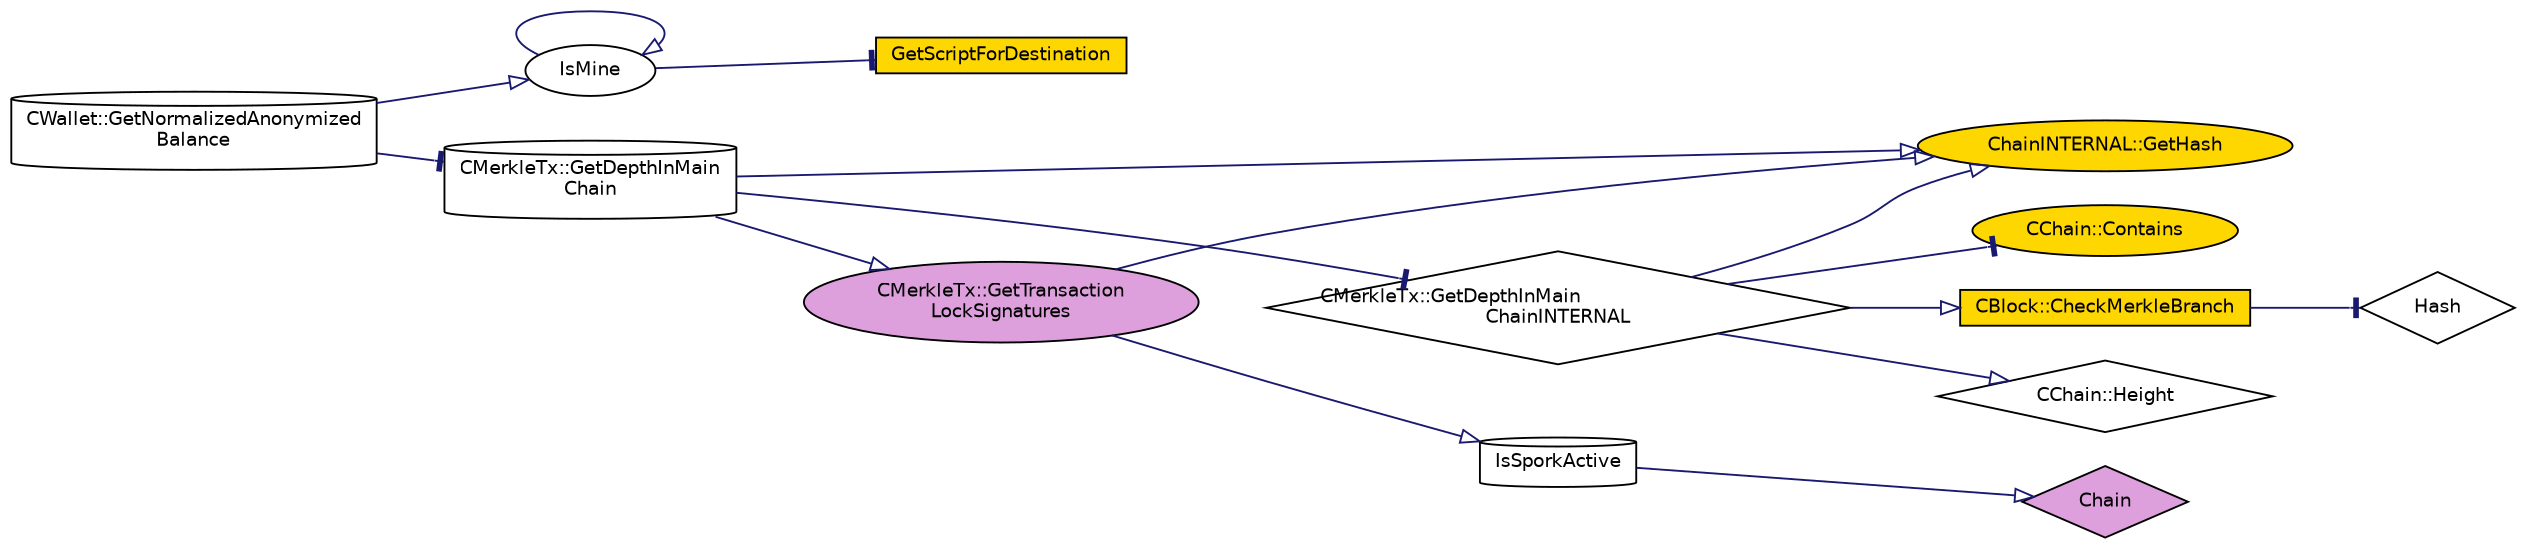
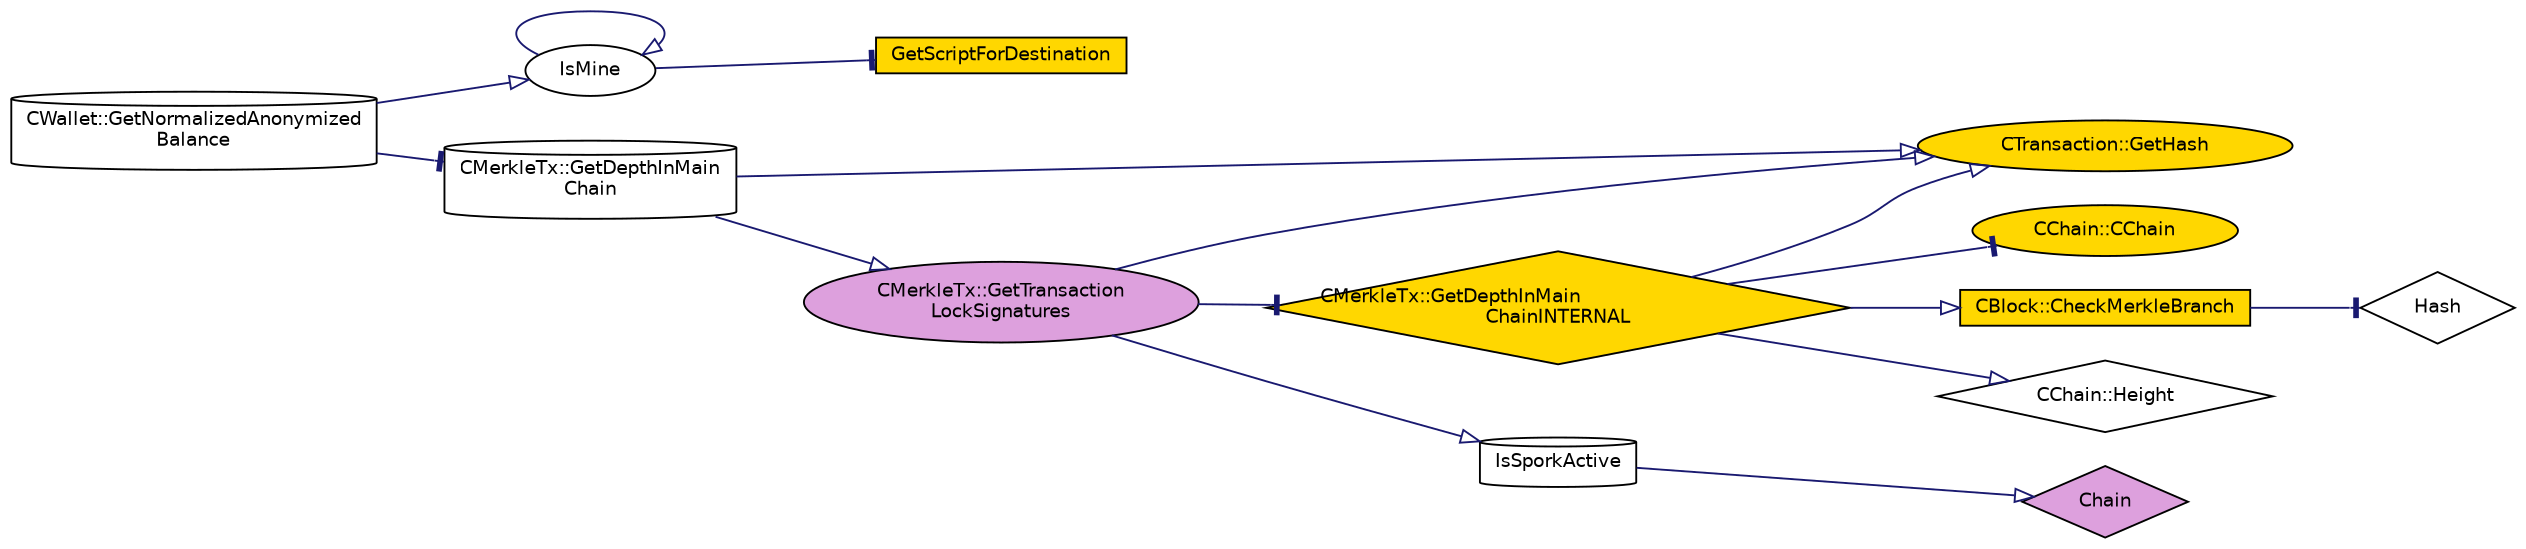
node "ChainINTERNAL::GetHash": label "ChainINTERNAL::GetHash" -> "CTransaction::GetHash"
edge "CMerkleTx::GetDepthInMain Chain" -> "CMerkleTx::GetDepthInMain ChainINTERNAL": now "CMerkleTx::GetTransaction LockSignatures" -> "CMerkleTx::GetDepthInMain ChainINTERNAL"
node "CChain::Contains": label "CChain::Contains" -> "CChain::CChain"
node "CMerkleTx::GetDepthInMain ChainINTERNAL": fillcolor white -> gold
